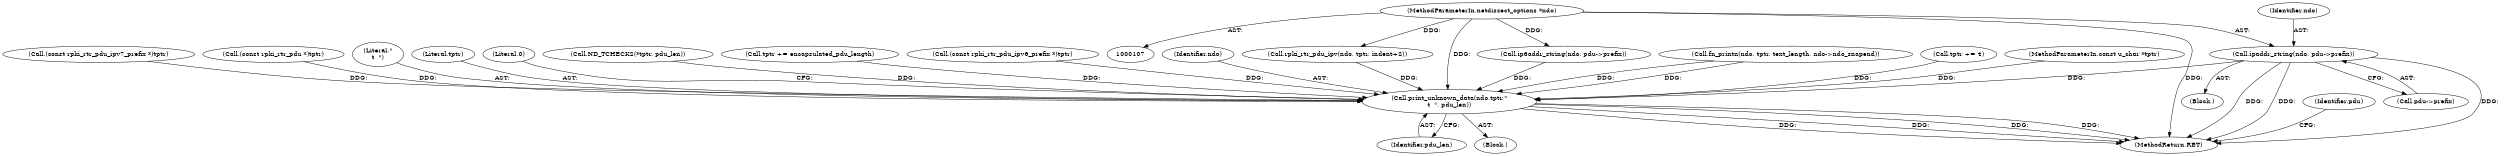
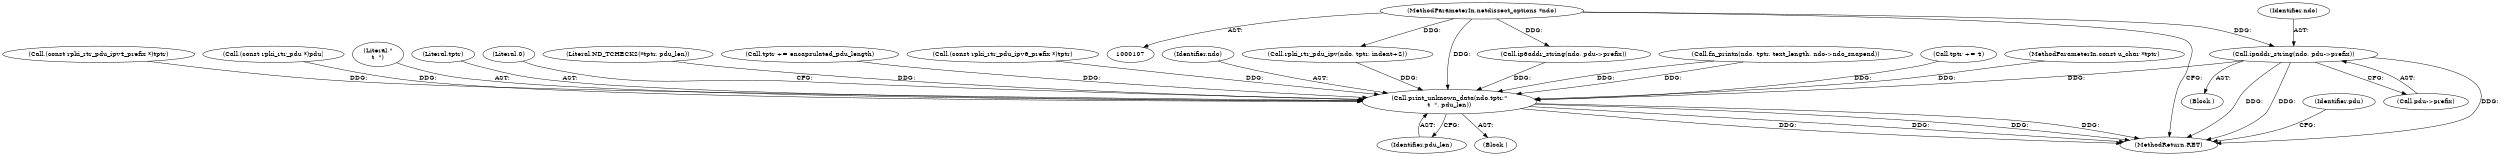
edge "(MethodParameterIn,netdissect_options *ndo)" -> "(Call,ipaddr_string(ndo, pdu->prefix))": label "AST: " -> "DDG: "
node "(Call,(const rpki_rtr_pdu_ipv7_prefix *)tptr)": label "(Call,(const rpki_rtr_pdu_ipv7_prefix *)tptr)" -> "(Call,(const rpki_rtr_pdu_ipv4_prefix *)tptr)"
node "(Call,(const rpki_rtr_pdu *)tptr)": label "(Call,(const rpki_rtr_pdu *)tptr)" -> "(Call,(const rpki_rtr_pdu *)pdu)"
node "(Call,ND_TCHECK2(*tptr, pdu_len))": label "(Call,ND_TCHECK2(*tptr, pdu_len))" -> "(Literal,ND_TCHECK2(*tptr, pdu_len))"
edge "(MethodParameterIn,netdissect_options *ndo)" -> "(MethodReturn,RET)": label "DDG: " -> "CFG: "
